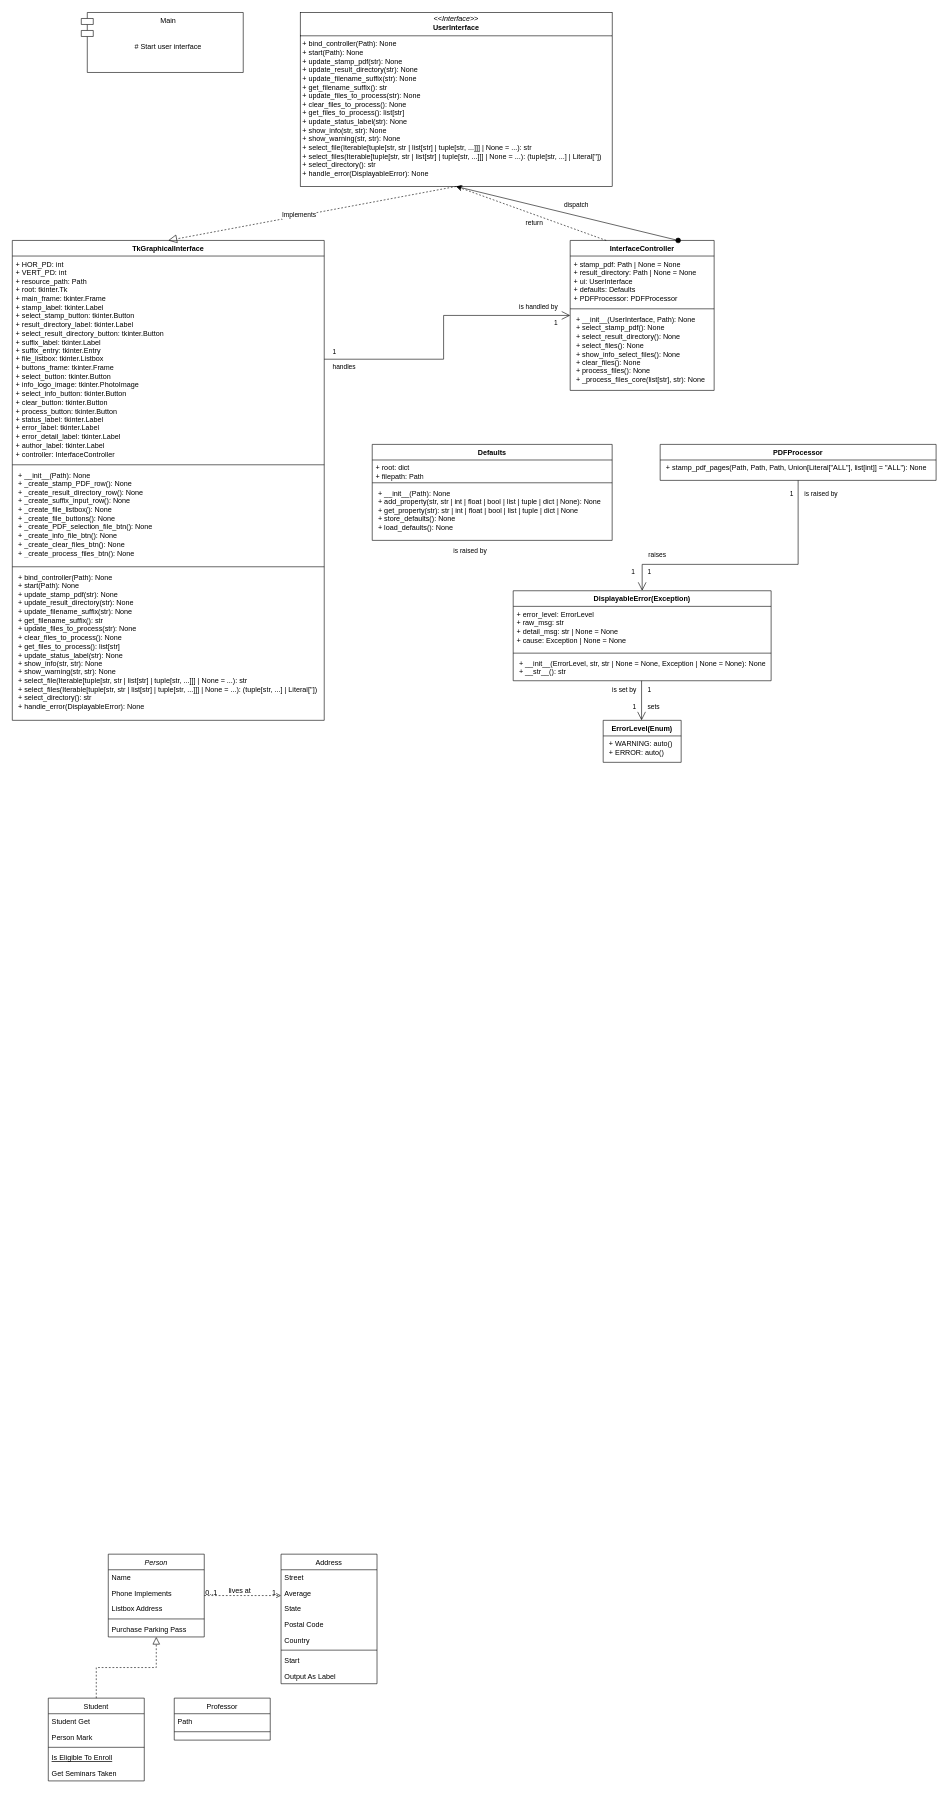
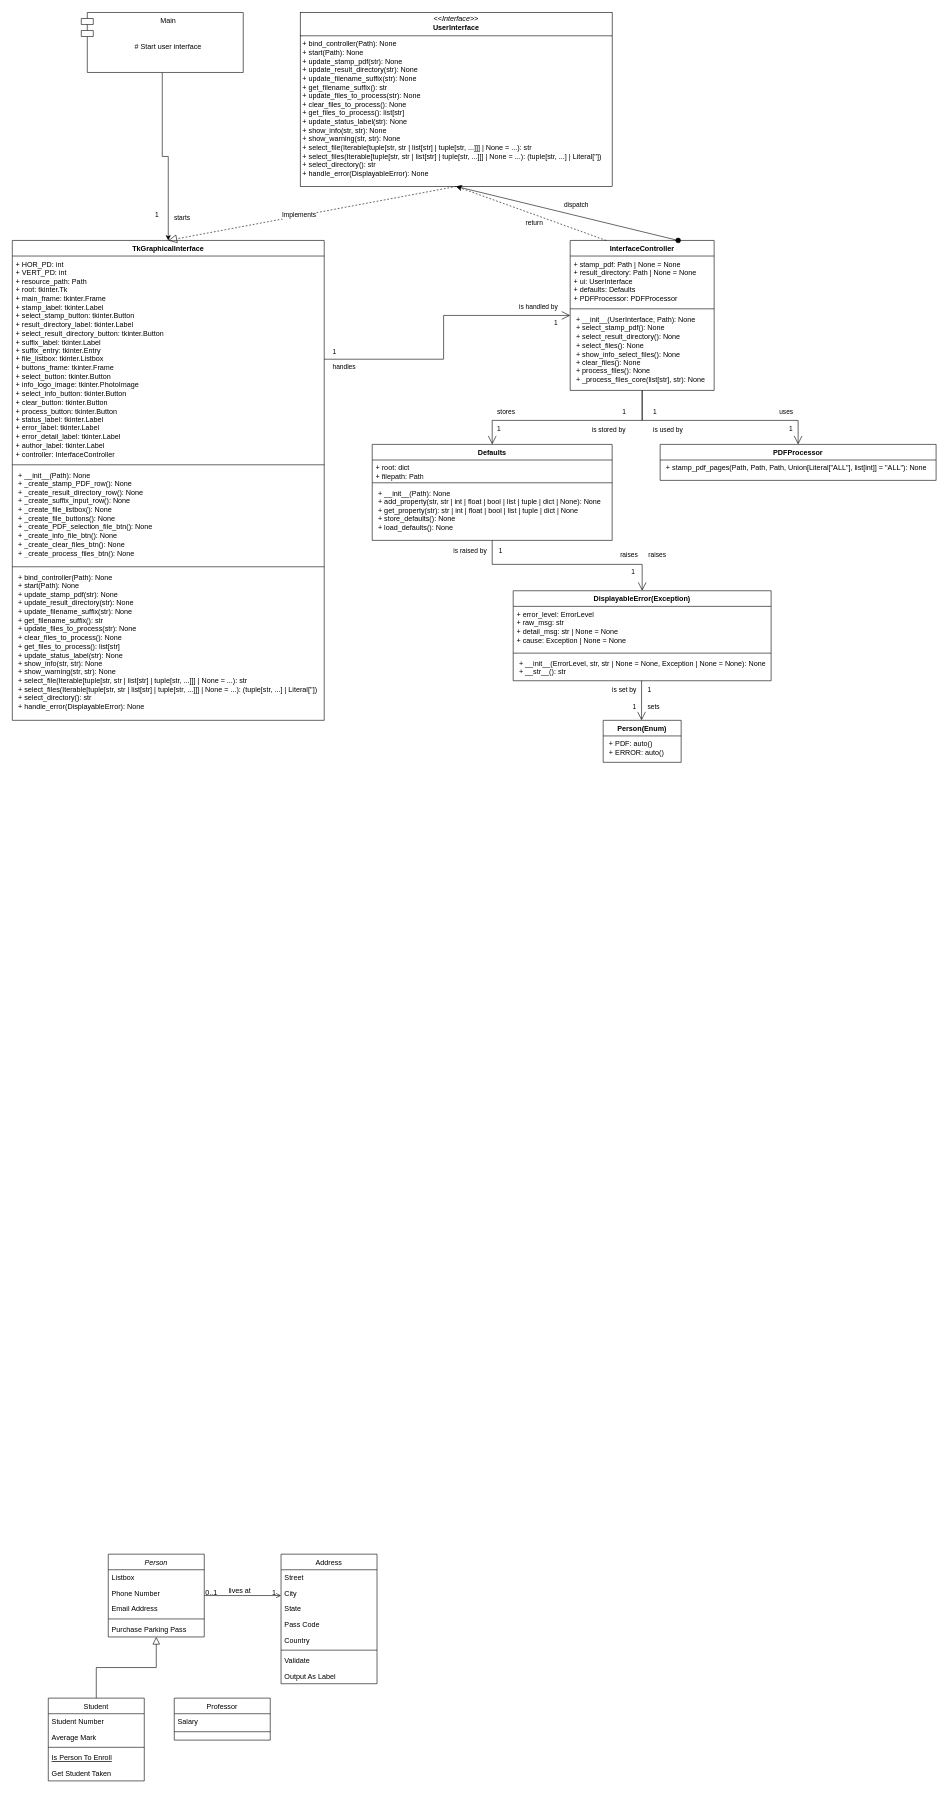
edge "Main # Start user interface" -> "TkGraphicalInterface": added, labels "starts", "1"
edge "InterfaceController" -> "Defaults": added, labels "1", "is stored by", "stores", "1"
edge "InterfaceController" -> "PDFProcessor": added, labels "1", "is used by", "uses", "1"
edge "Defaults" -> "DisplayableError(Exception)": added, labels "1", "raises"
edge "PDFProcessor" -> "DisplayableError(Exception)": removed, labels "is raised by", "1", "1"
node "ErrorLevel(Enum)": label "ErrorLevel(Enum)" -> "Person(Enum)"
node "+ WARNING: auto() + ERROR: auto()": label "+ WARNING: auto() + ERROR: auto()" -> "+ PDF: auto() + ERROR: auto()"
node "Name": label "Name" -> "Listbox"
node "Phone Implements": label "Phone Implements" -> "Phone Number"
node "Average": label "Average" -> "City"
edge "Person" -> "Address": style dashed -> solid
node "Listbox Address": label "Listbox Address" -> "Email Address"
node "Postal Code": label "Postal Code" -> "Pass Code"
node "Start": label "Start" -> "Validate"
edge "Student" -> "Person": style dashed -> solid
node "Student Get": label "Student Get" -> "Student Number"
node "Path": label "Path" -> "Salary"
node "Person Mark": label "Person Mark" -> "Average Mark"
node "Is Eligible To Enroll": label "Is Eligible To Enroll" -> "Is Person To Enroll"
node "Get Seminars Taken": label "Get Seminars Taken" -> "Get Student Taken"
